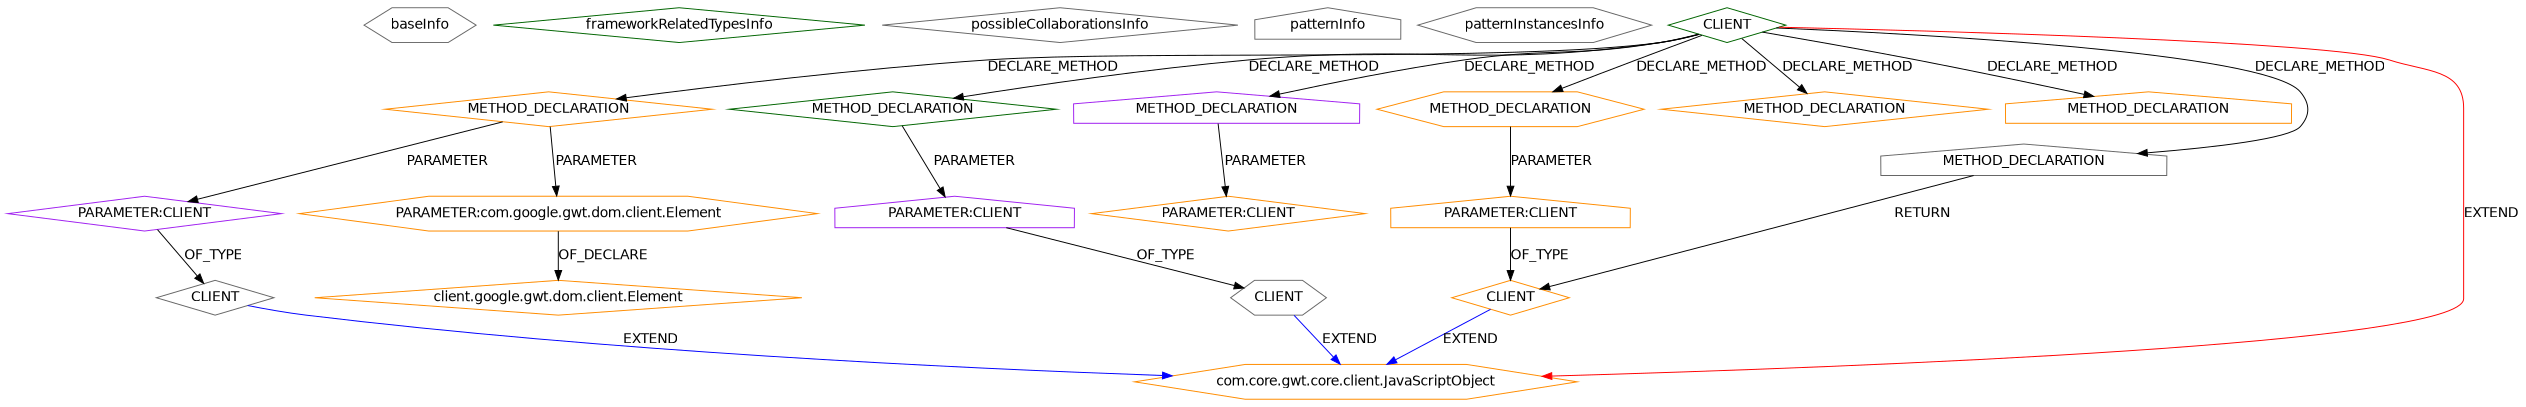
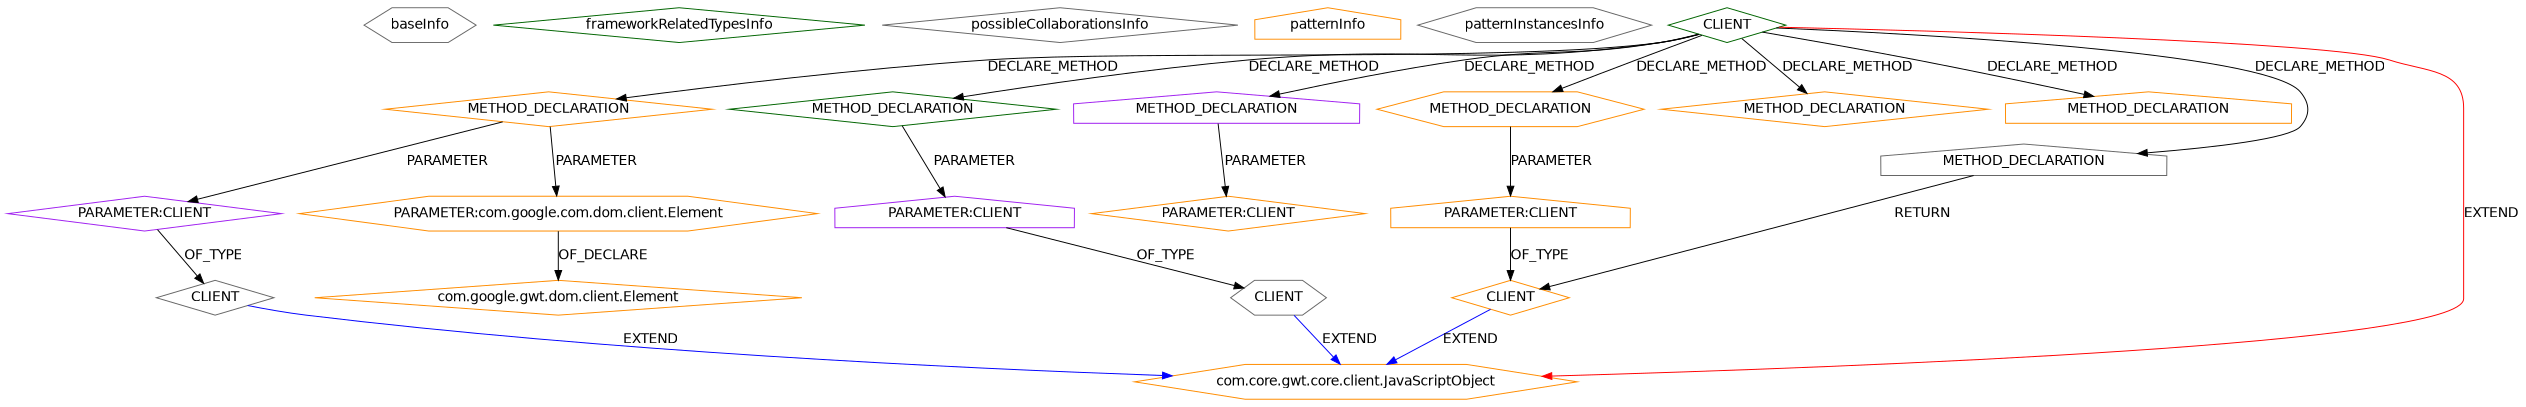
node "patternInfo": color gray40 -> darkorange
node "PARAMETER:com.google.gwt.dom.client.Element": label "PARAMETER:com.google.gwt.dom.client.Element" -> "PARAMETER:com.google.com.dom.client.Element"
node "client.google.gwt.dom.client.Element": label "client.google.gwt.dom.client.Element" -> "com.google.gwt.dom.client.Element"
